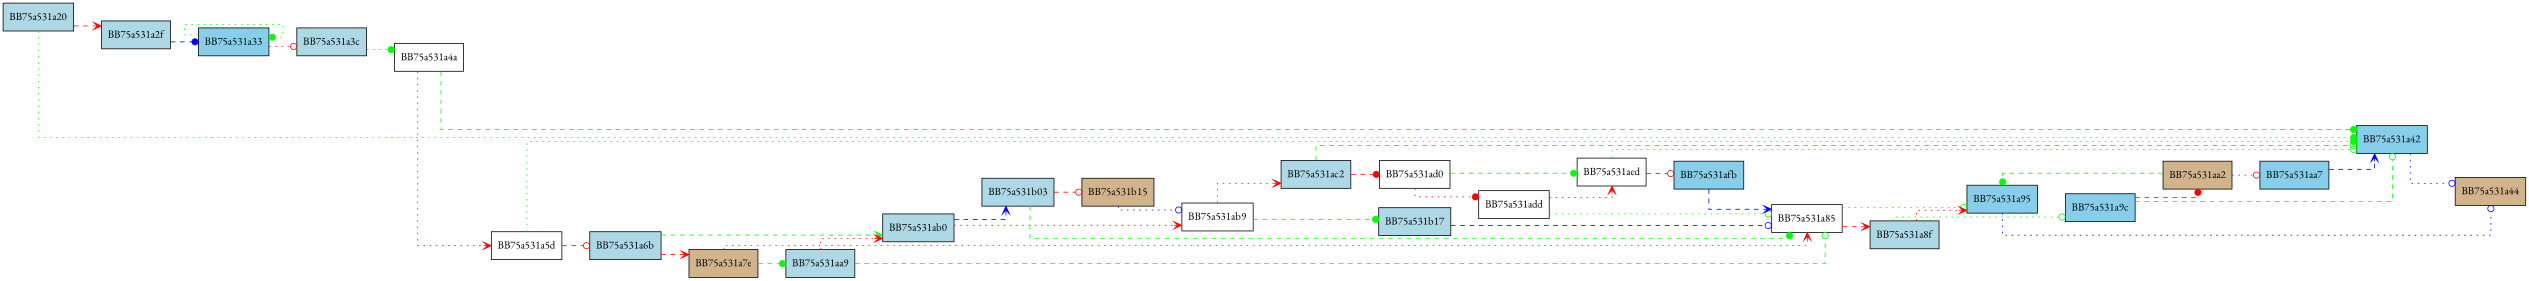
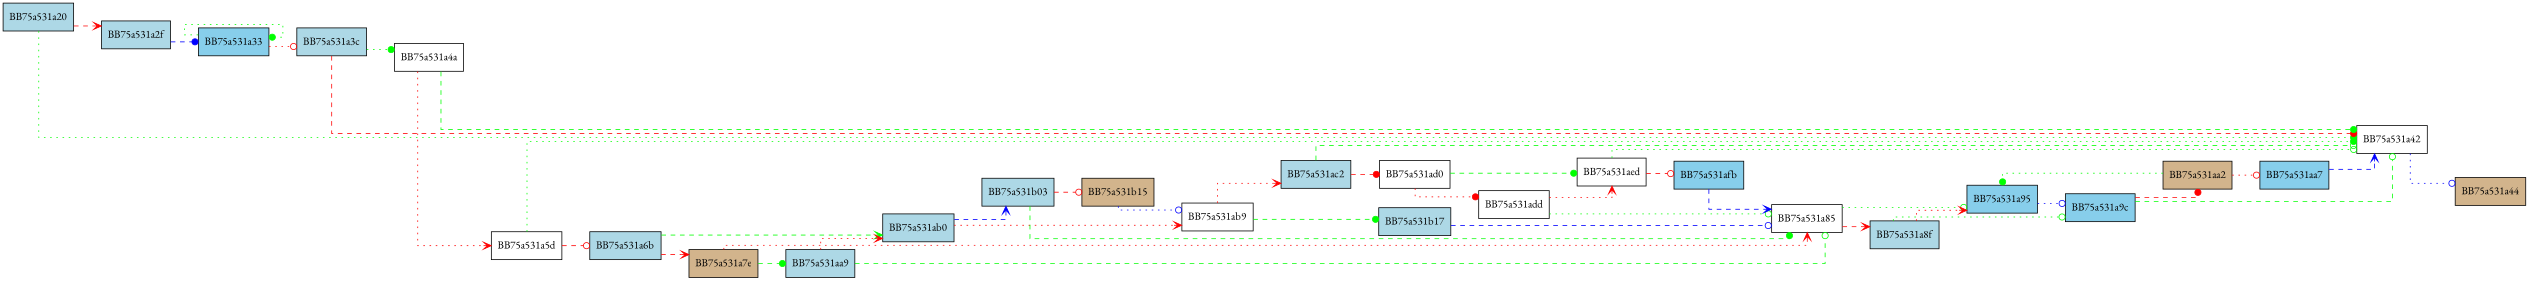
edge "BB75a531a3c" -> "BB75a531a42": added
node "BB75a531a42": fillcolor skyblue -> white
edge "BB75a531aa2" -> "BB75a531a95": style dashed -> dotted
edge "BB75a531a95" -> "BB75a531a44": now "BB75a531a95" -> "BB75a531a9c"
